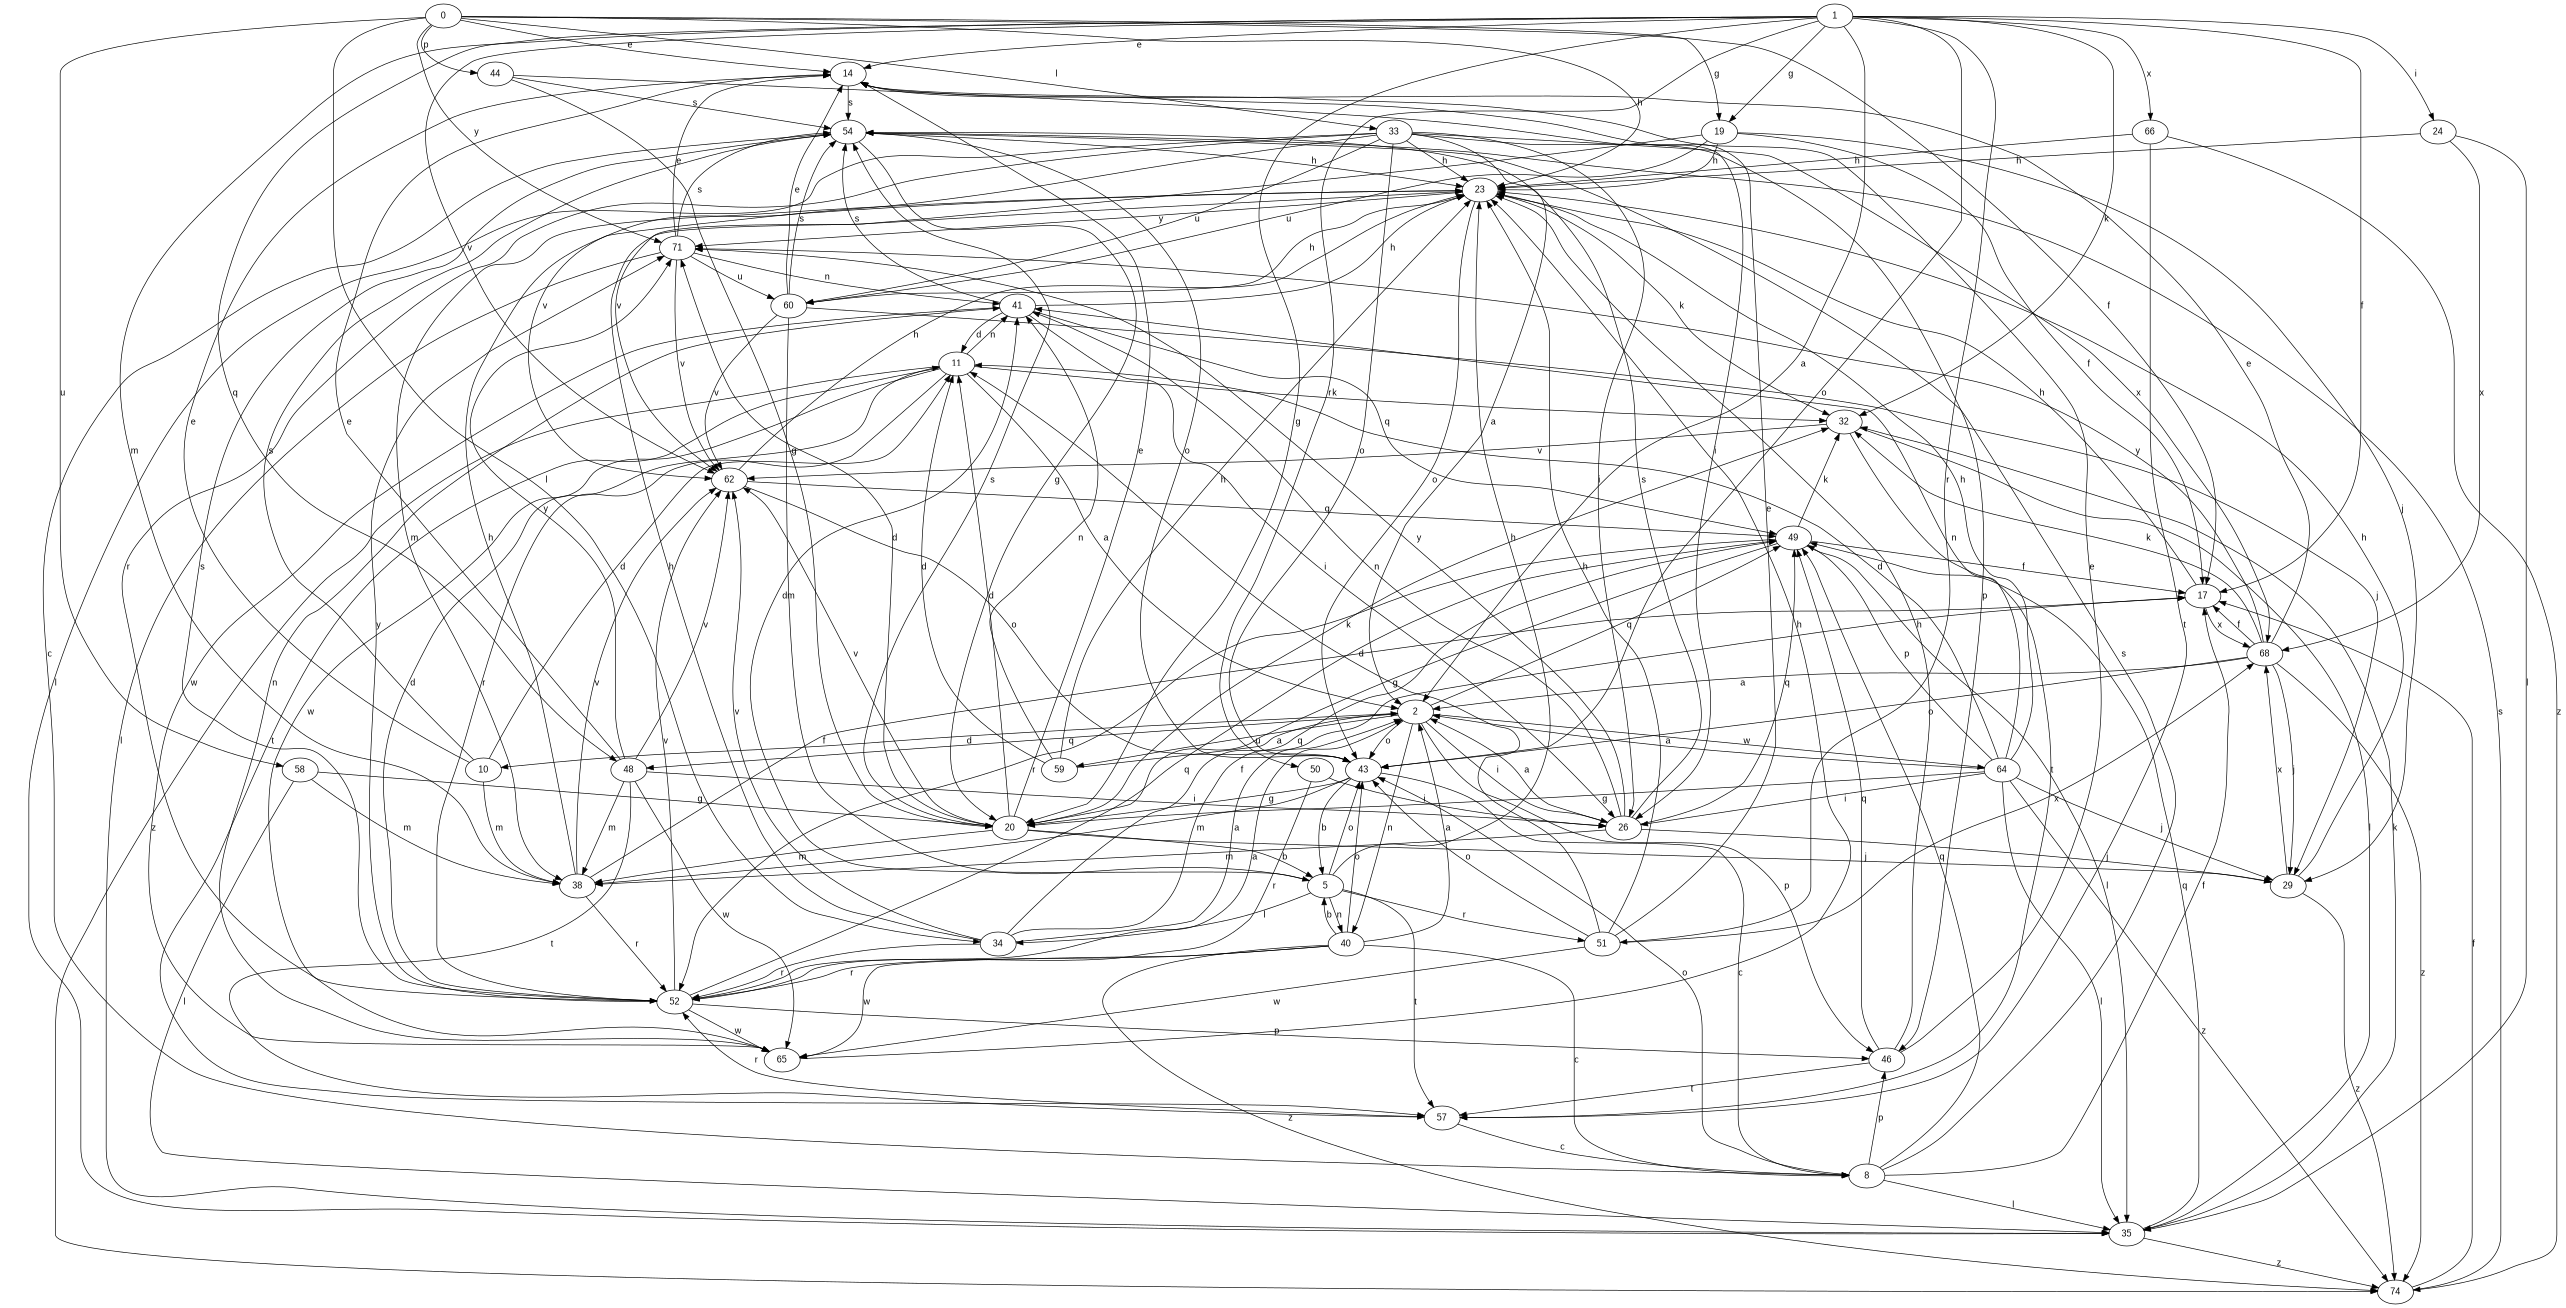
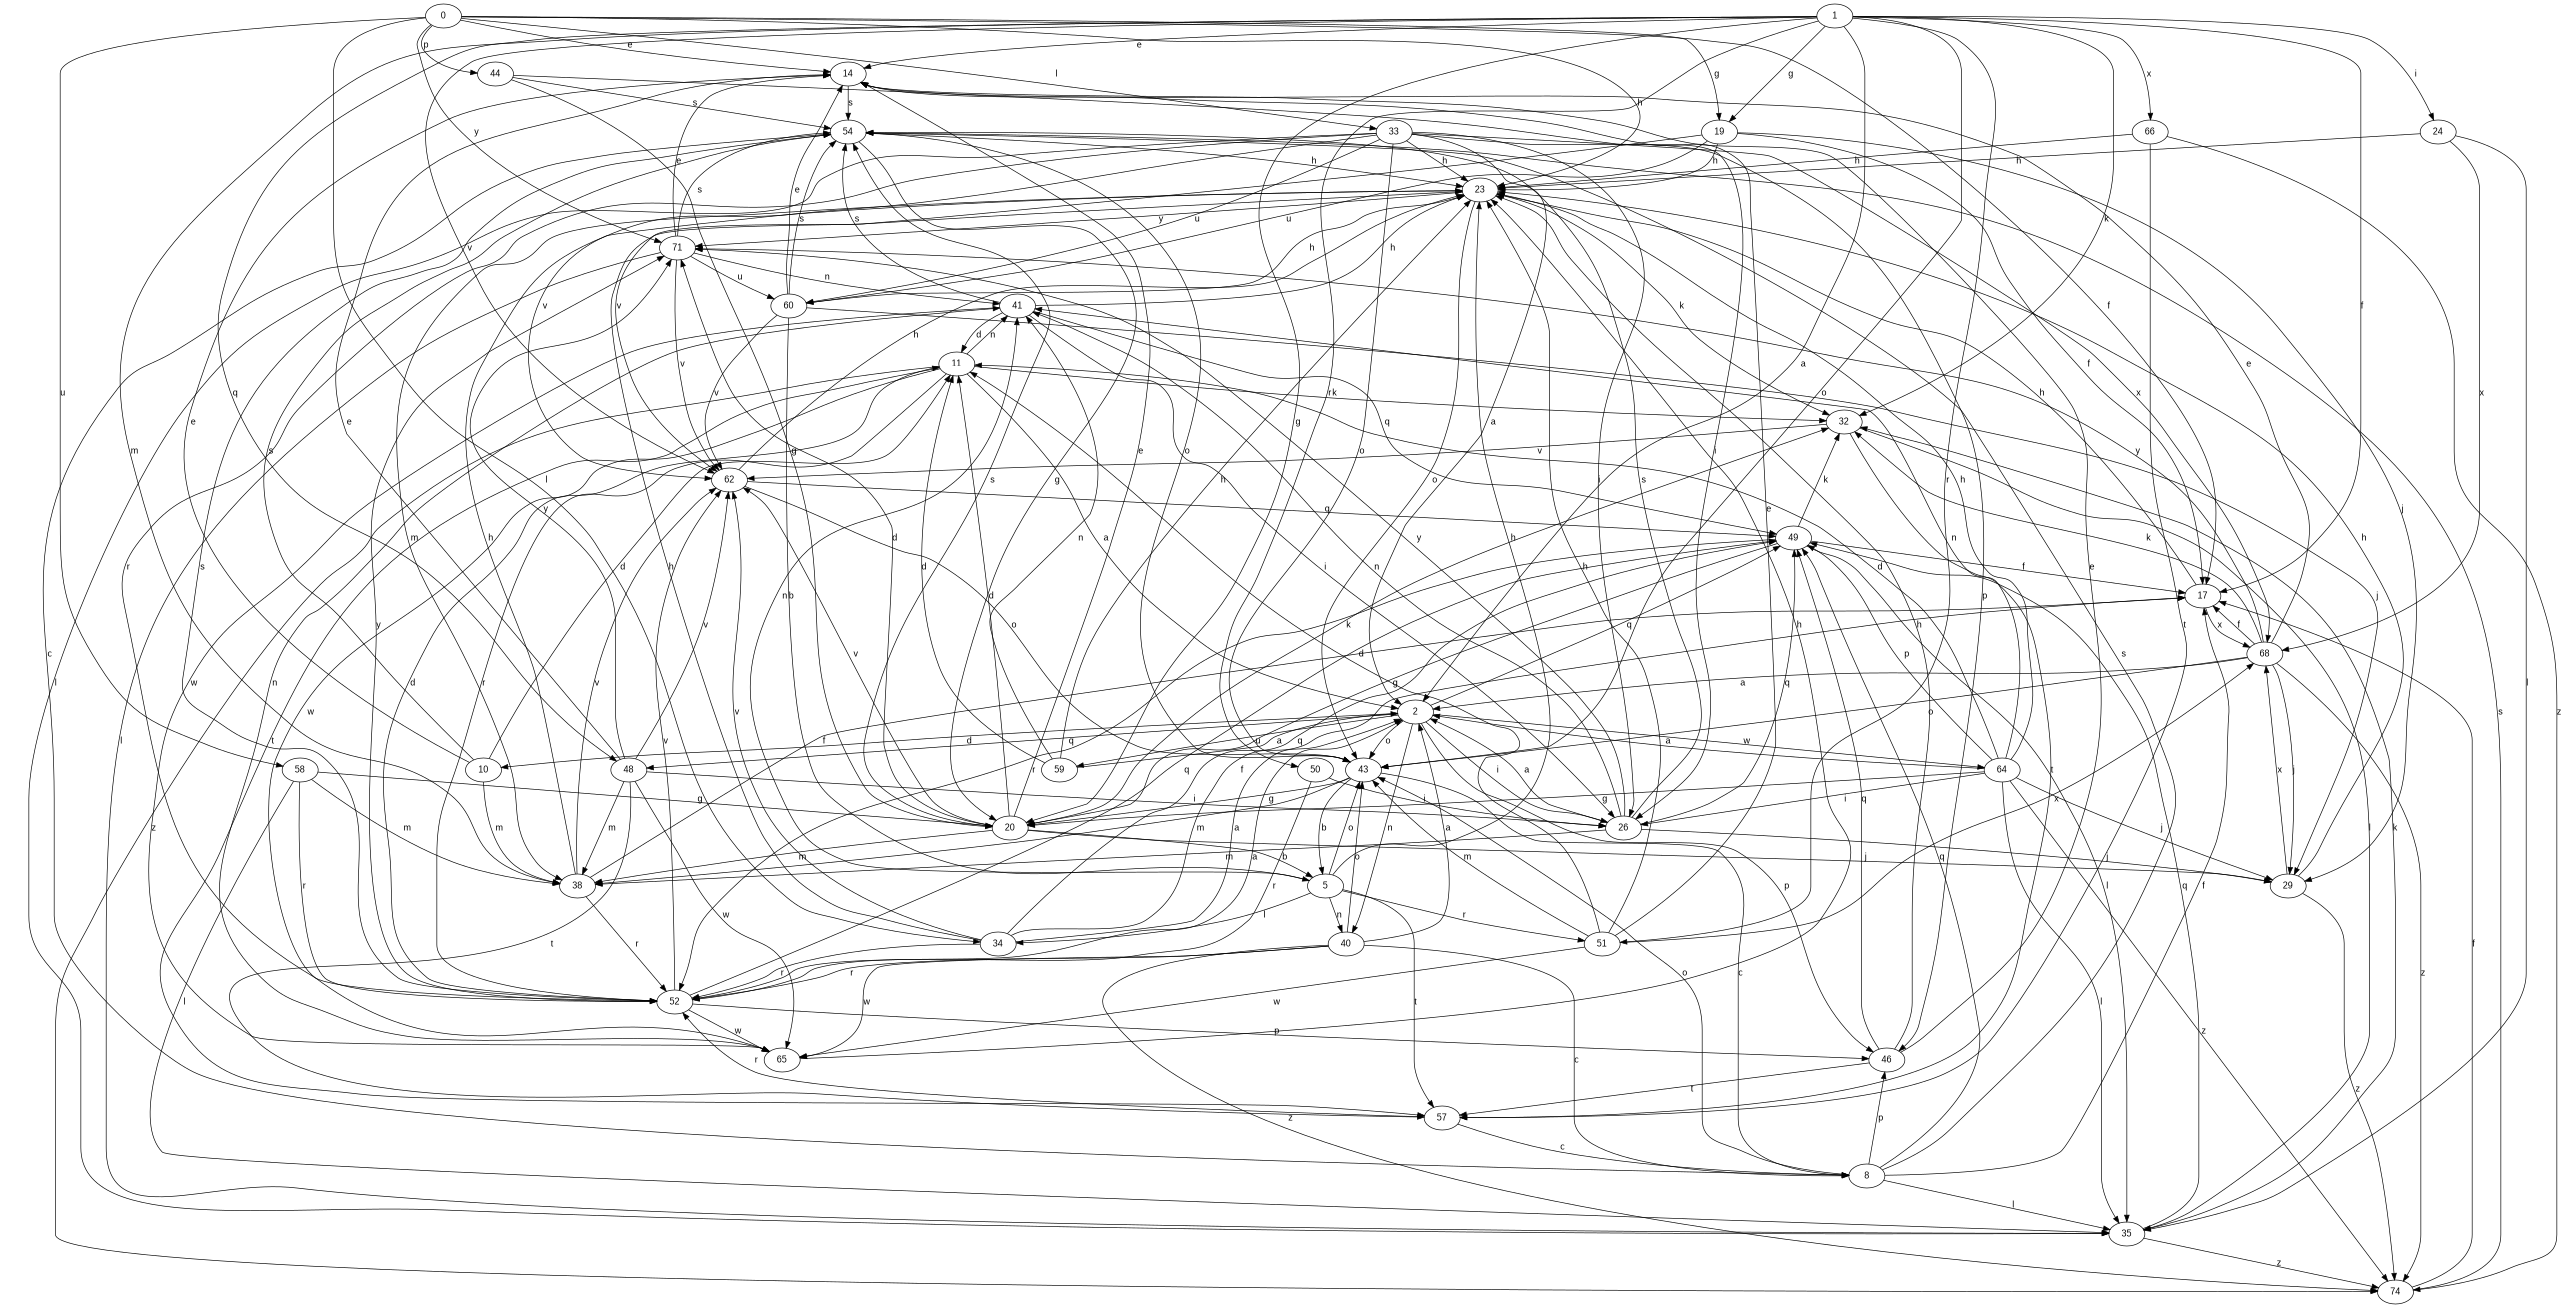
edge "5" -> "41": label "d" -> "n"
edge "60" -> "5": label "m" -> "b"
edge "51" -> "43": label "o" -> "m"
edge "40" -> "5": removed, label "b"
edge "58" -> "52": added, label "r"
